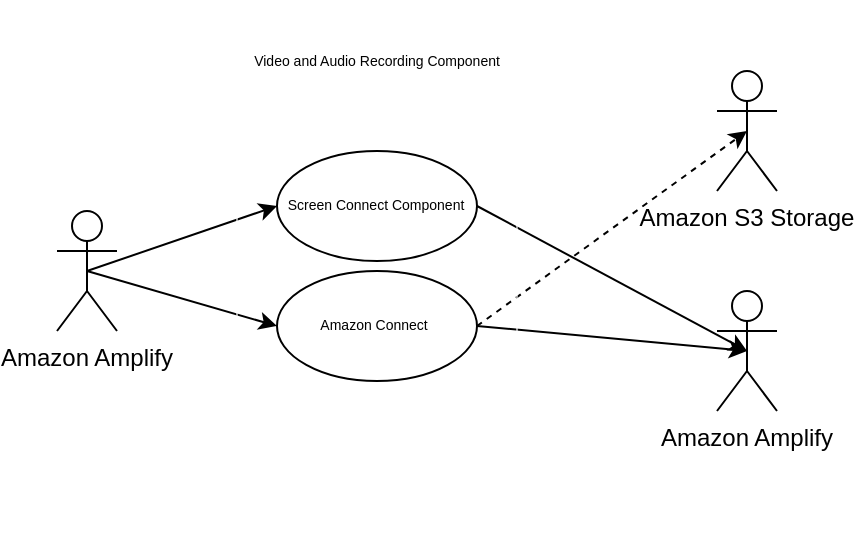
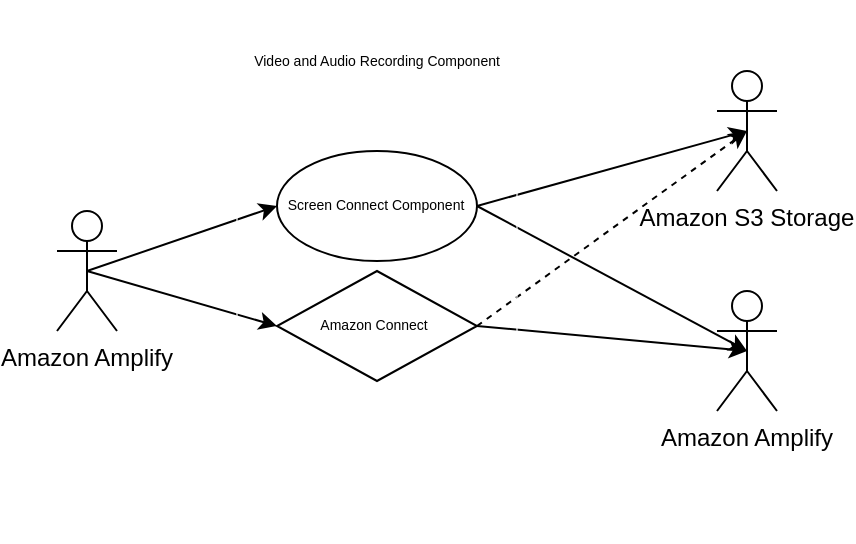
edge "Screen Connect Component" -> "Amazon S3 Storage": added
node "Amazon Connect": shape ellipse -> diamond
